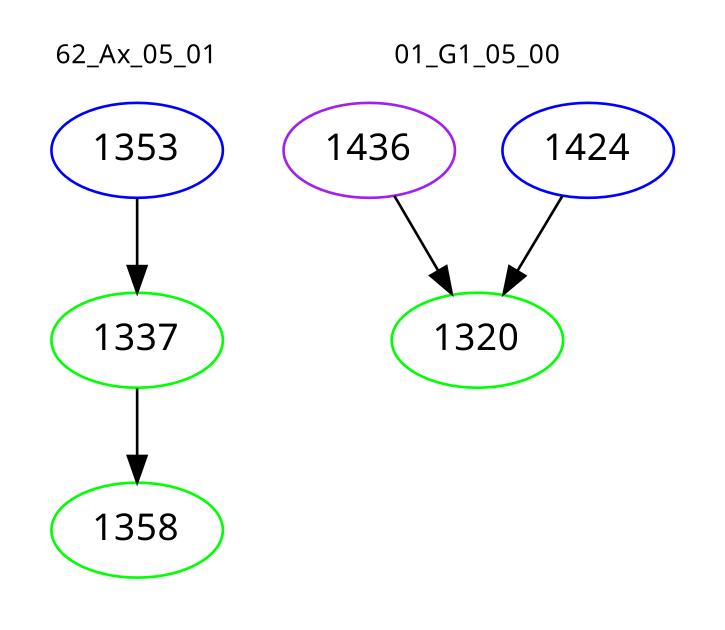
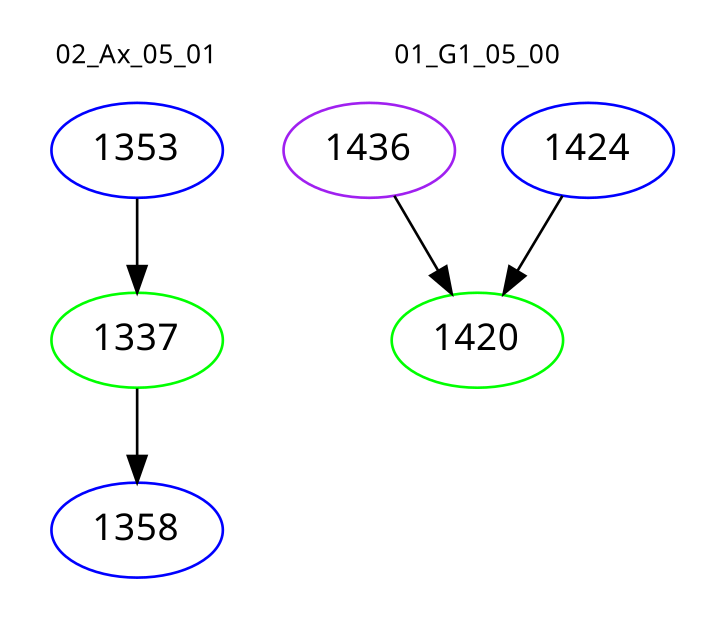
cluster "62_Ax_05_01": label "62_Ax_05_01" -> "02_Ax_05_01"
node "1320": label "1320" -> "1420"
node "1358": color green -> blue
